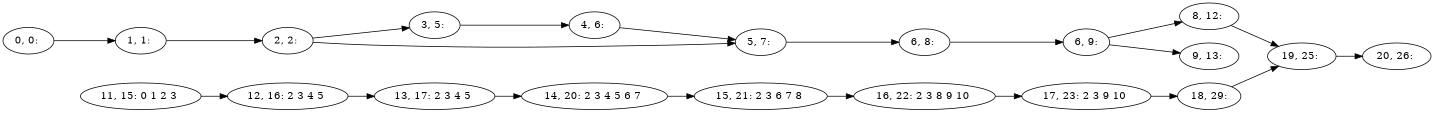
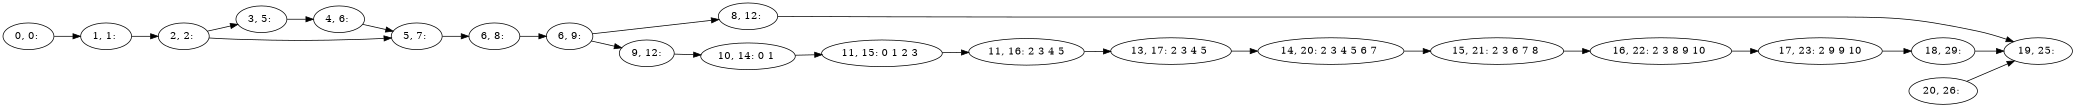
node "10, 14: 0 1": added
node "9, 13:": label "9, 13:" -> "9, 12:"
edge "19, 25:" -> "20, 26:": reversed
node "12, 16: 2 3 4 5": label "12, 16: 2 3 4 5" -> "11, 16: 2 3 4 5"
node "17, 23: 2 3 9 10": label "17, 23: 2 3 9 10" -> "17, 23: 2 9 9 10"
